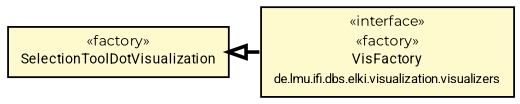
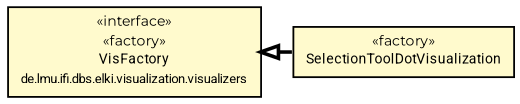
edge "VisFactory" -> "SelectionToolDotVisualization": reversed
